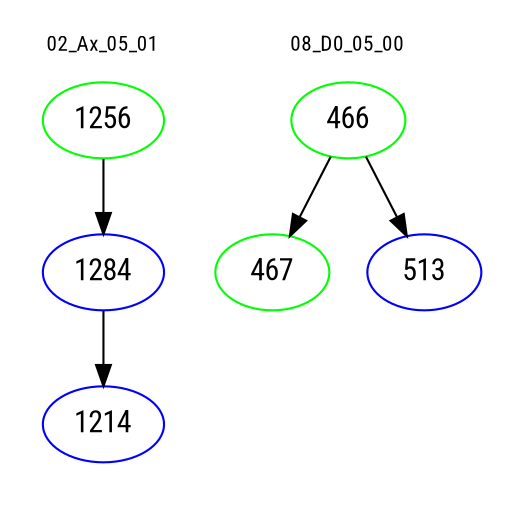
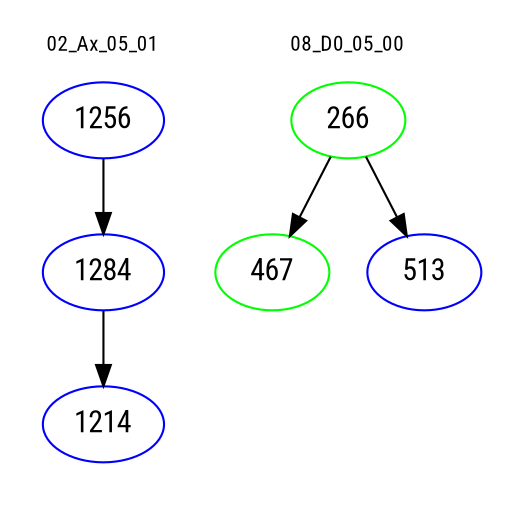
node "1256": color green -> blue
node "466": label "466" -> "266"
